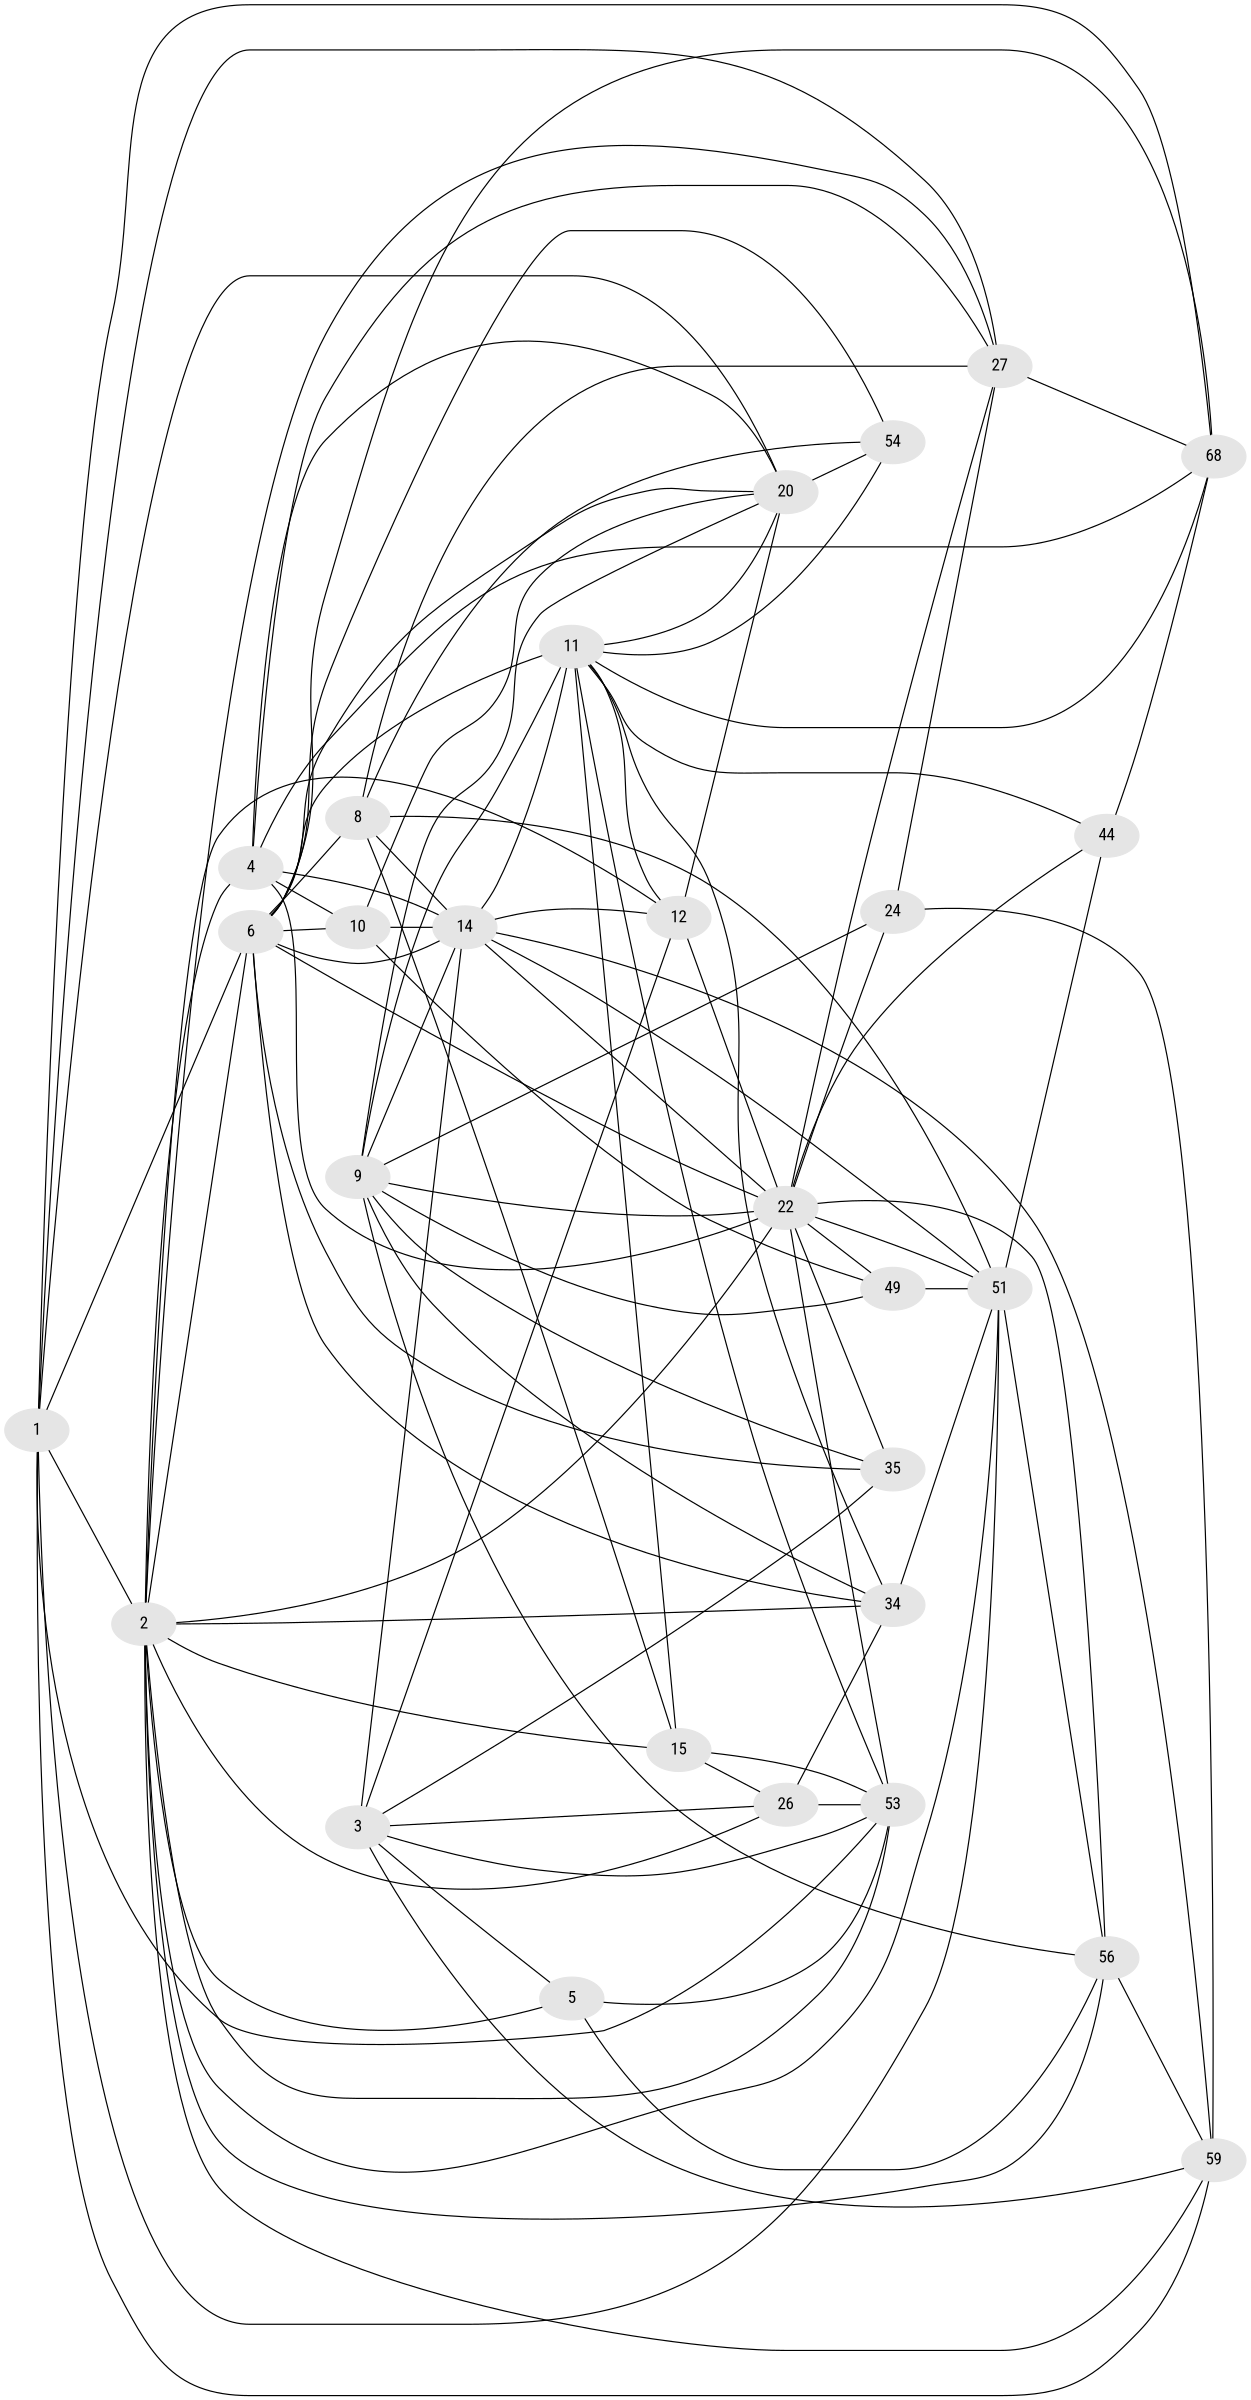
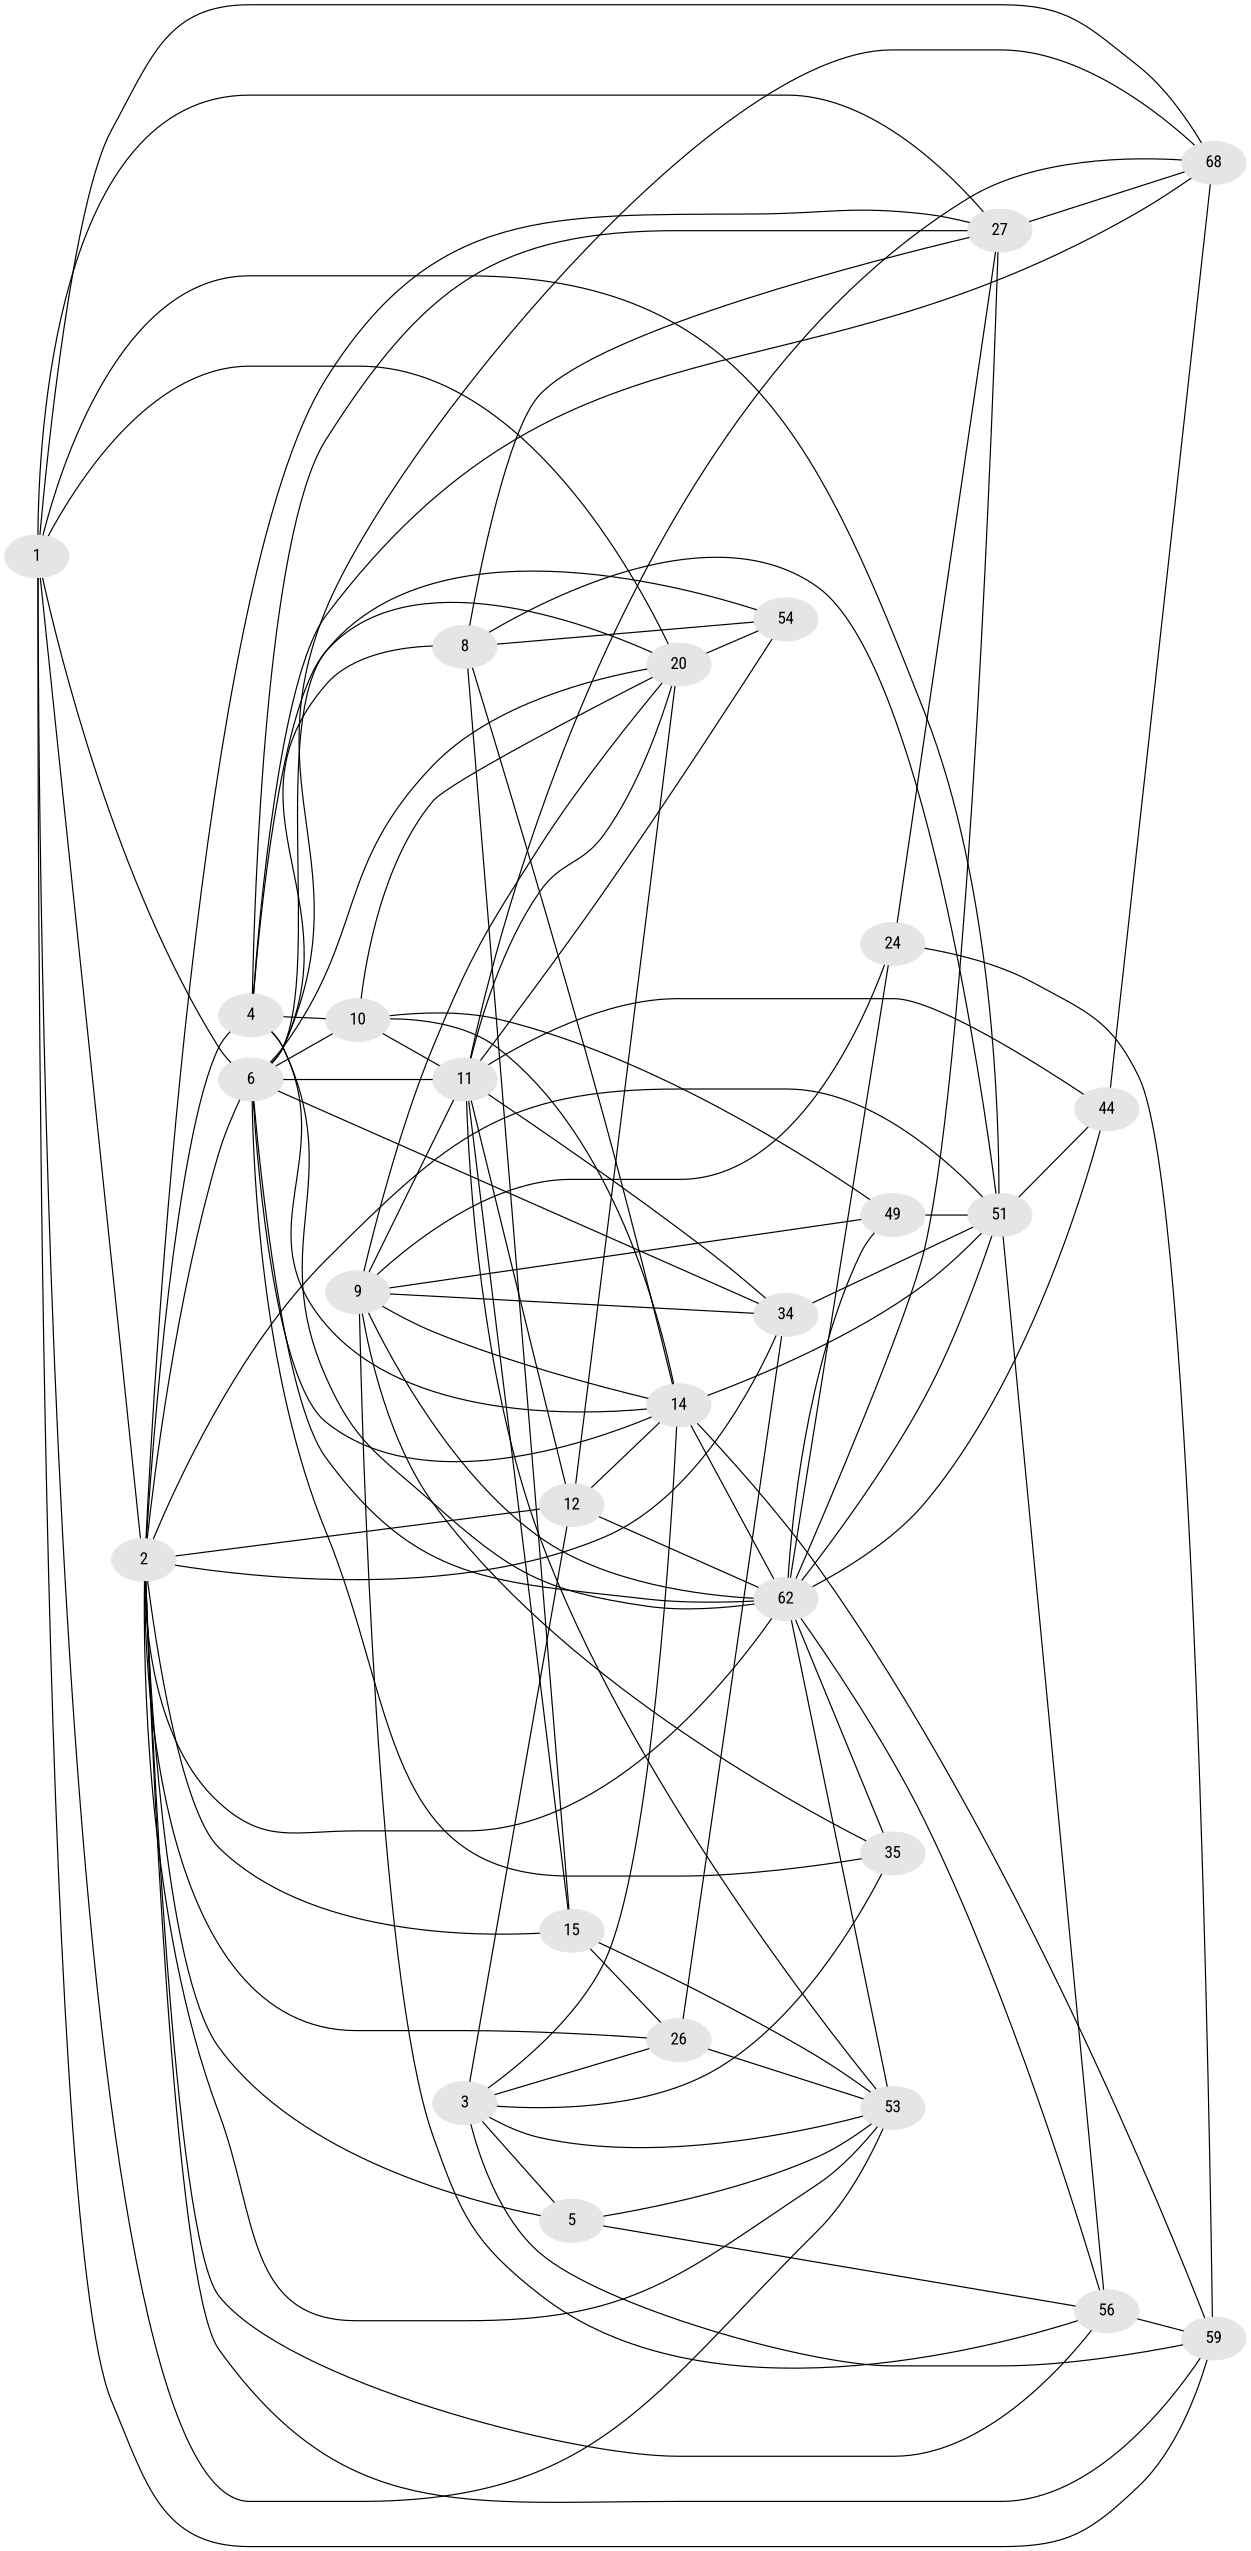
edge "11" -- "14": now "11" -- "10"
node "22": label "22" -> "62"
